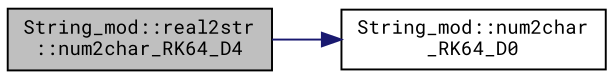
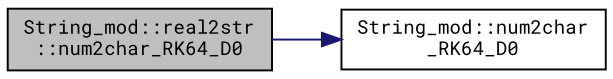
node "String_mod::real2str ::num2char_RK64_D4": label "String_mod::real2str ::num2char_RK64_D4" -> "String_mod::real2str ::num2char_RK64_D0"
